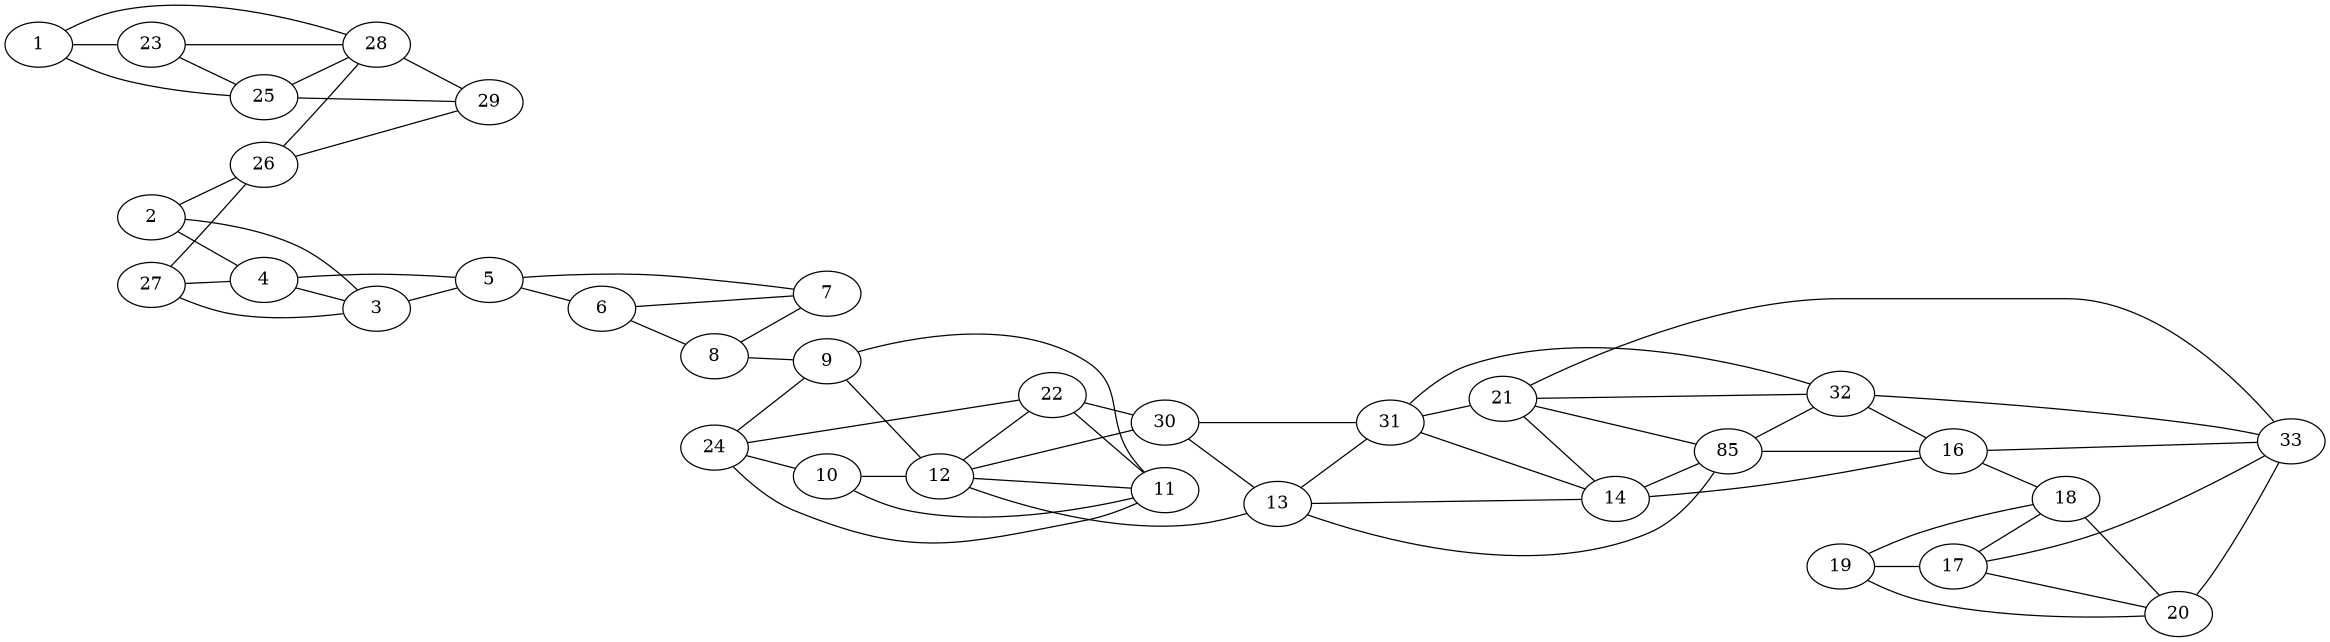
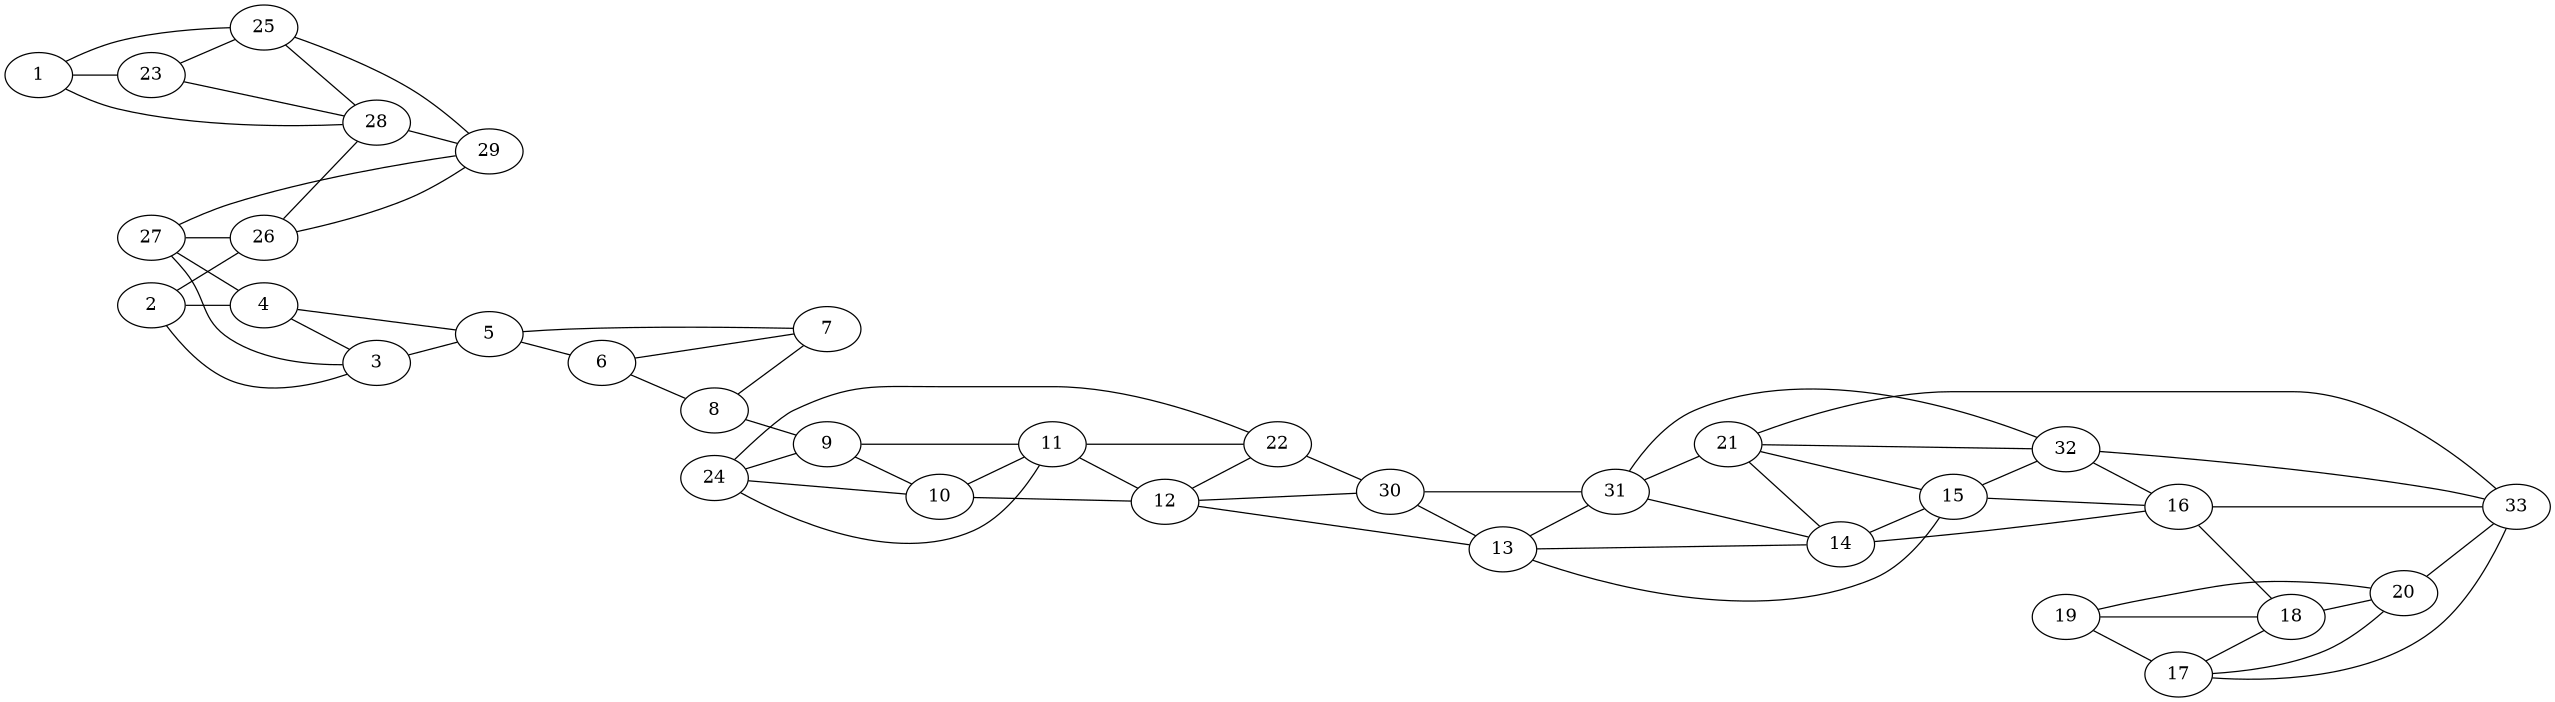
edge "29" -- "27": added
edge "9" -- "12": now "9" -- "10"
node "85": label "85" -> "15"
